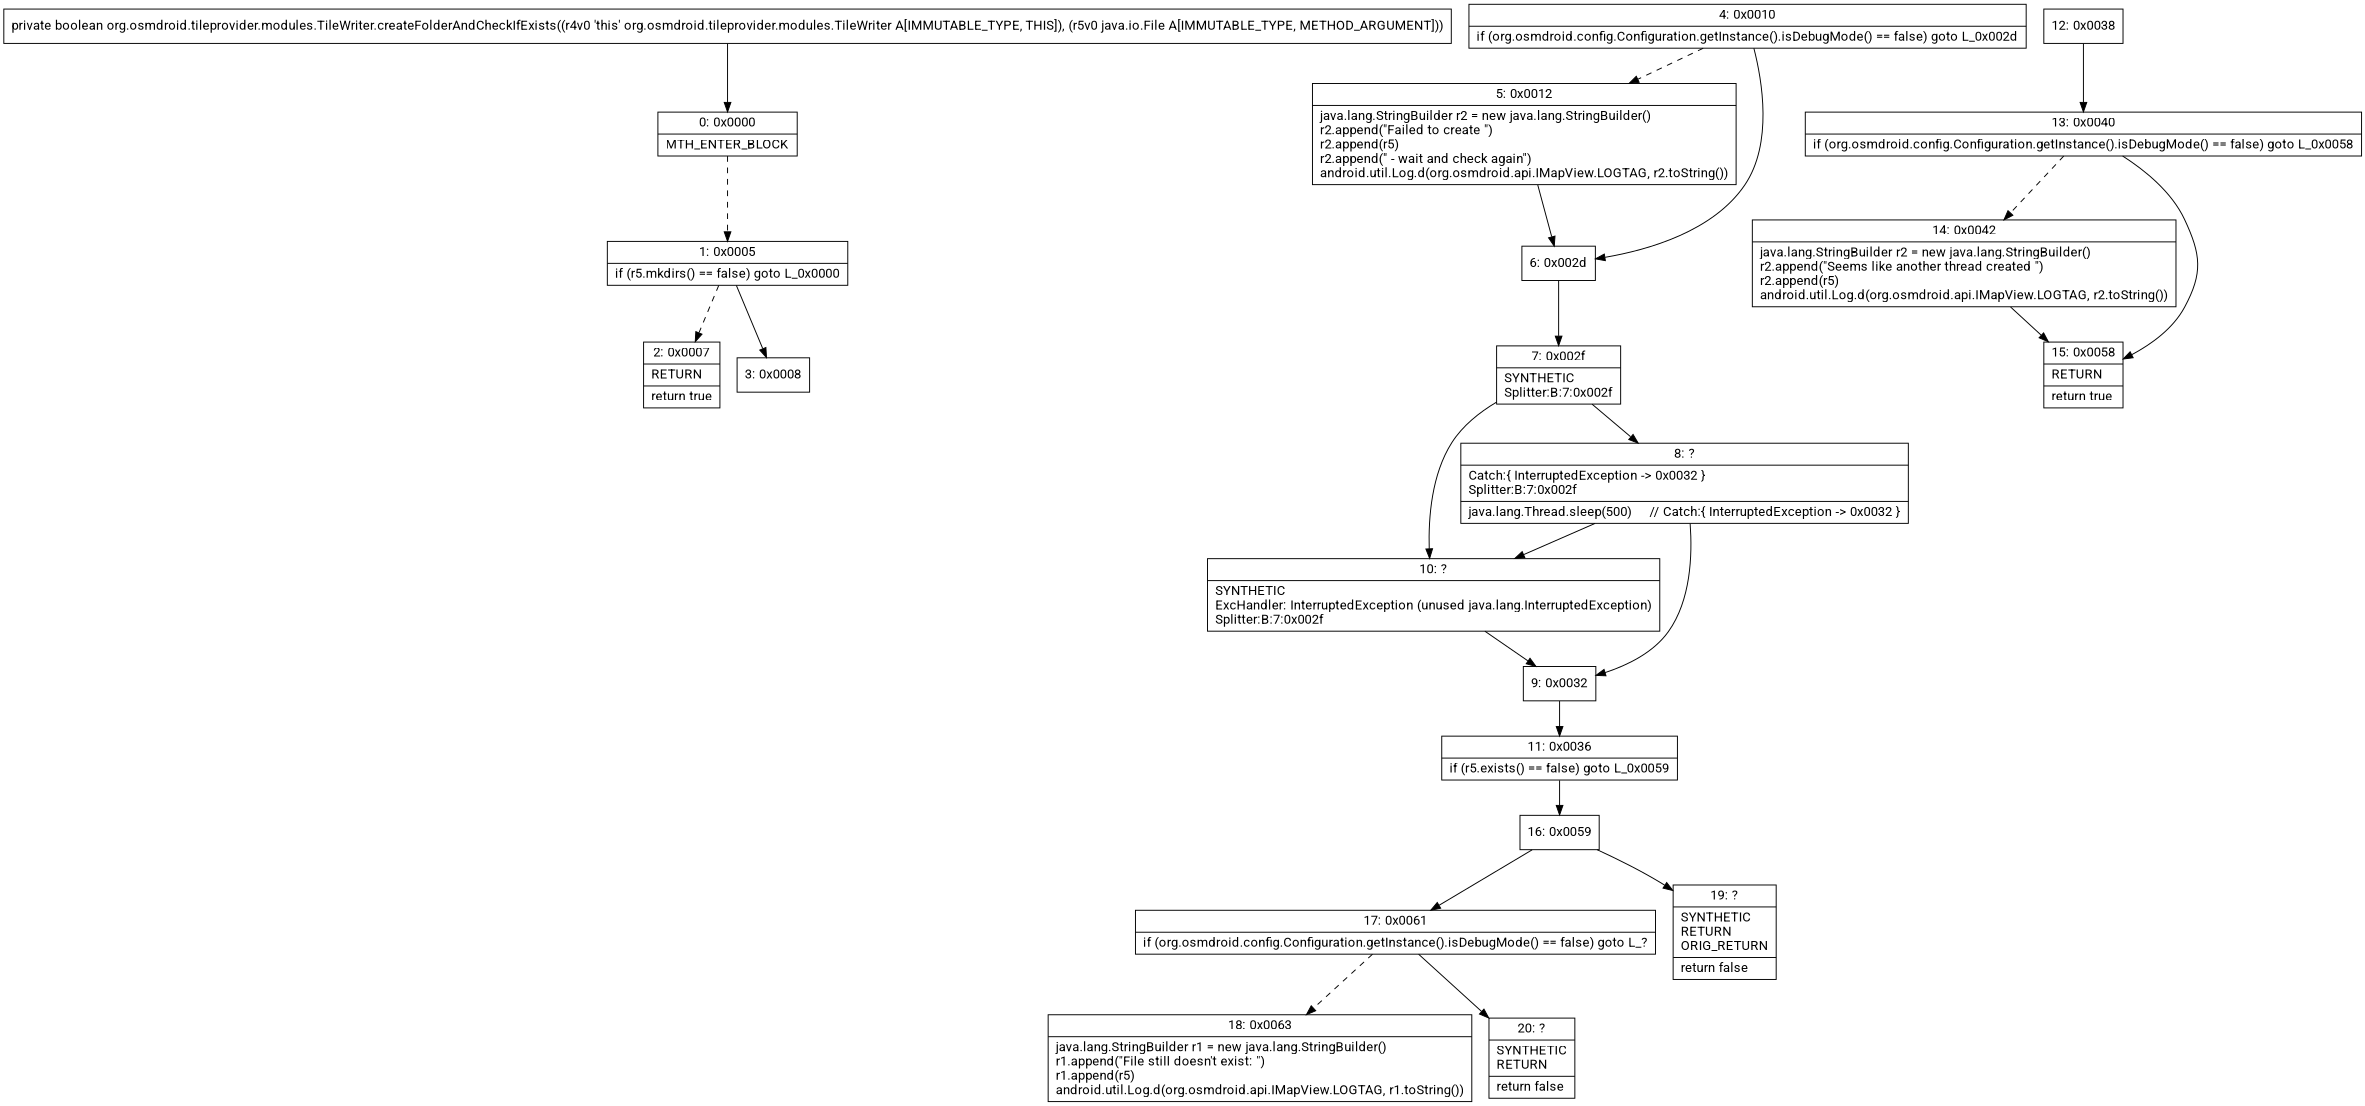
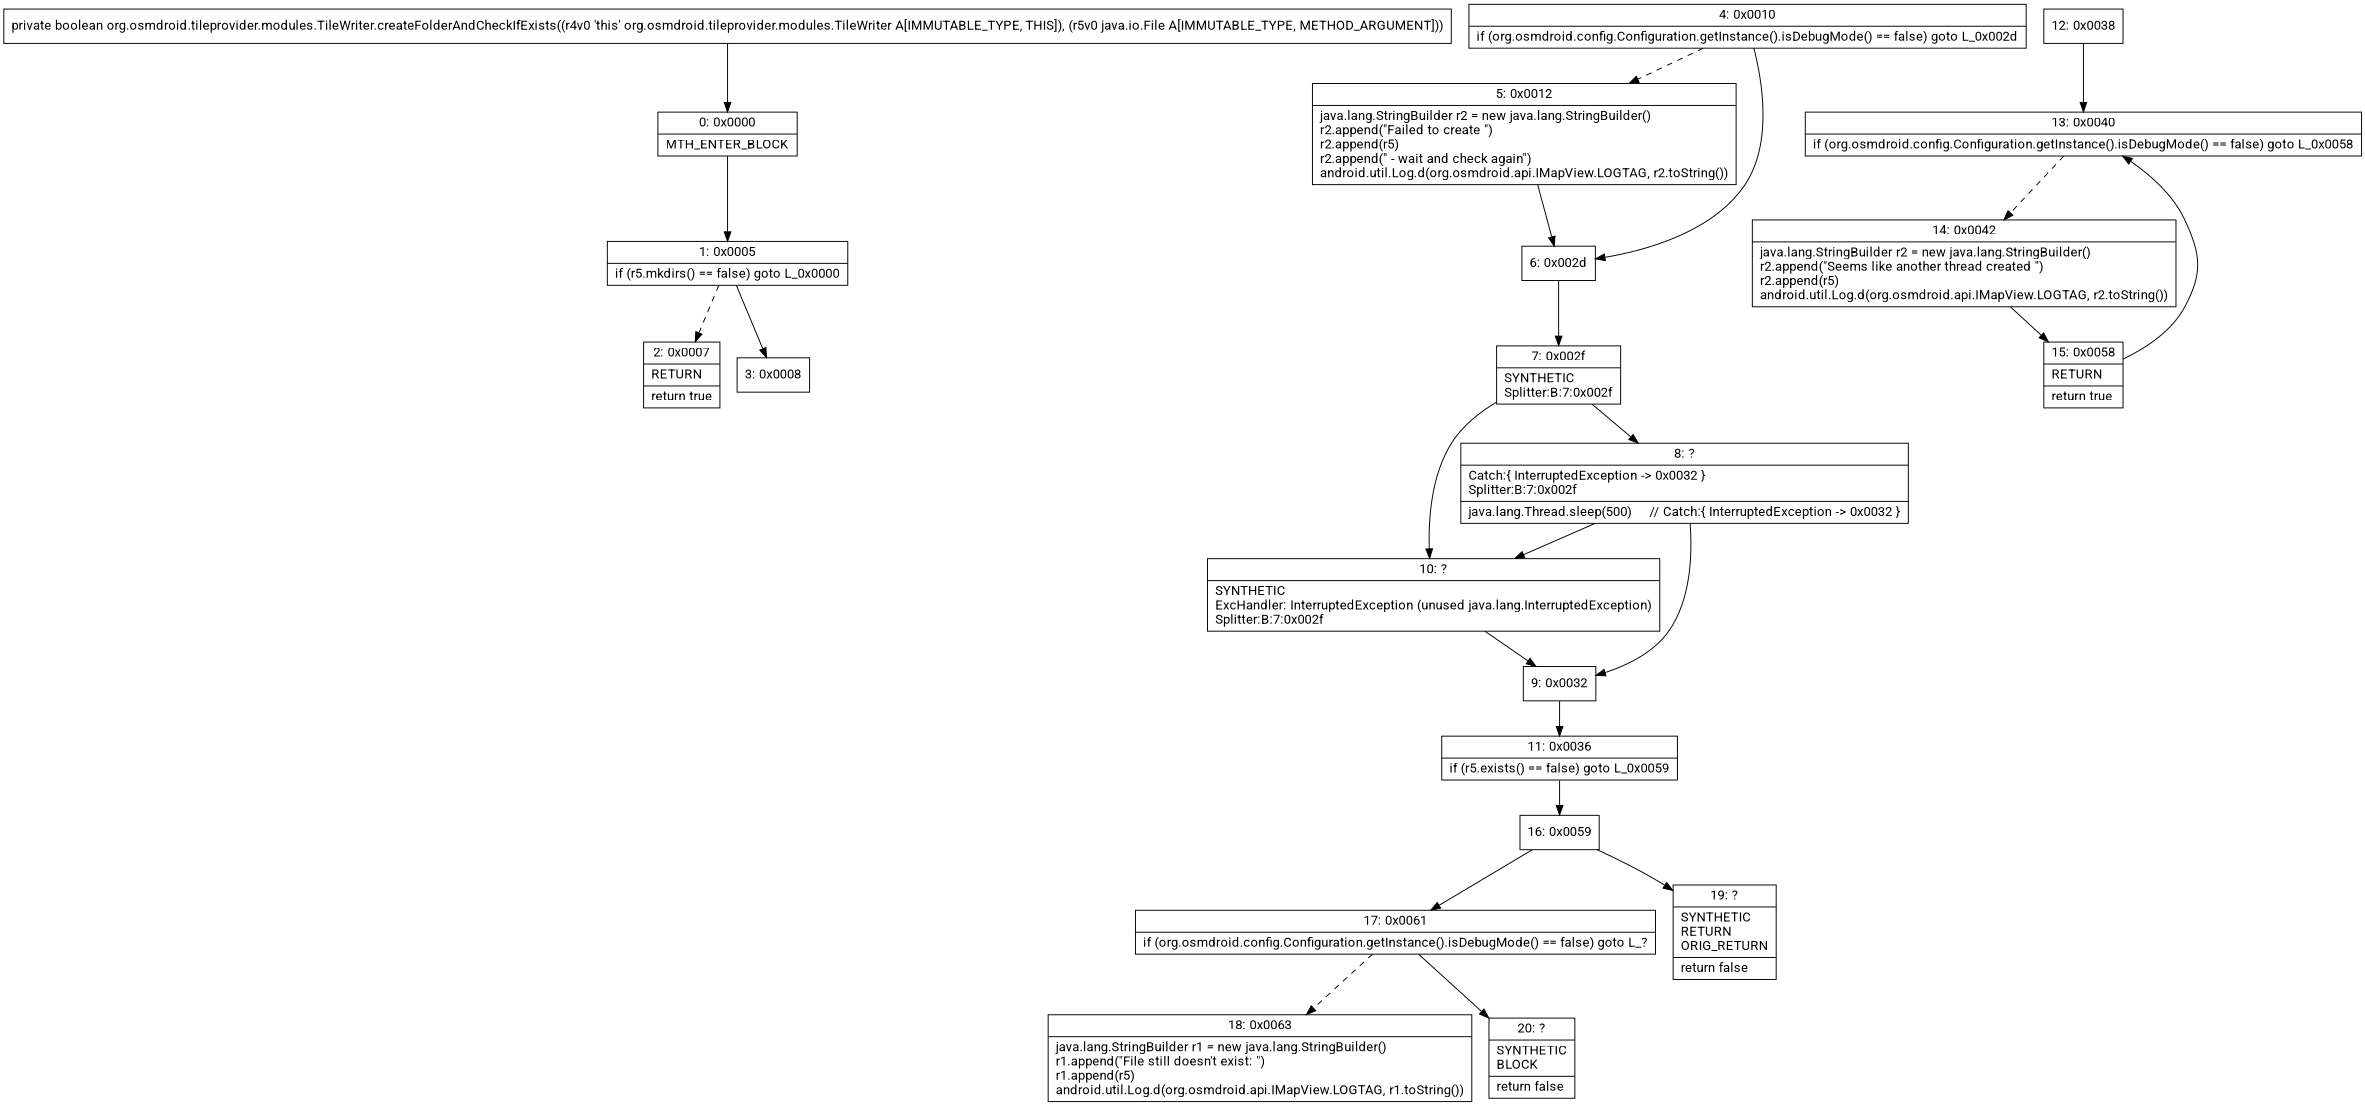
edge "0: 0x0000" -> "1: 0x0005": style dashed -> solid
edge "13: 0x0040" -> "15: 0x0058": reversed
node "20: ?": text "RETURN" -> "BLOCK"
